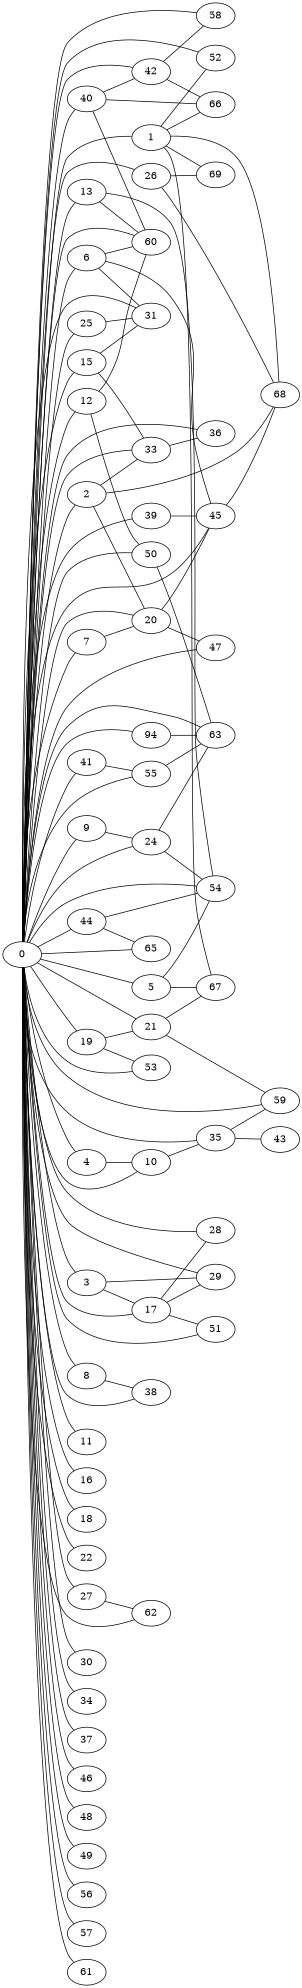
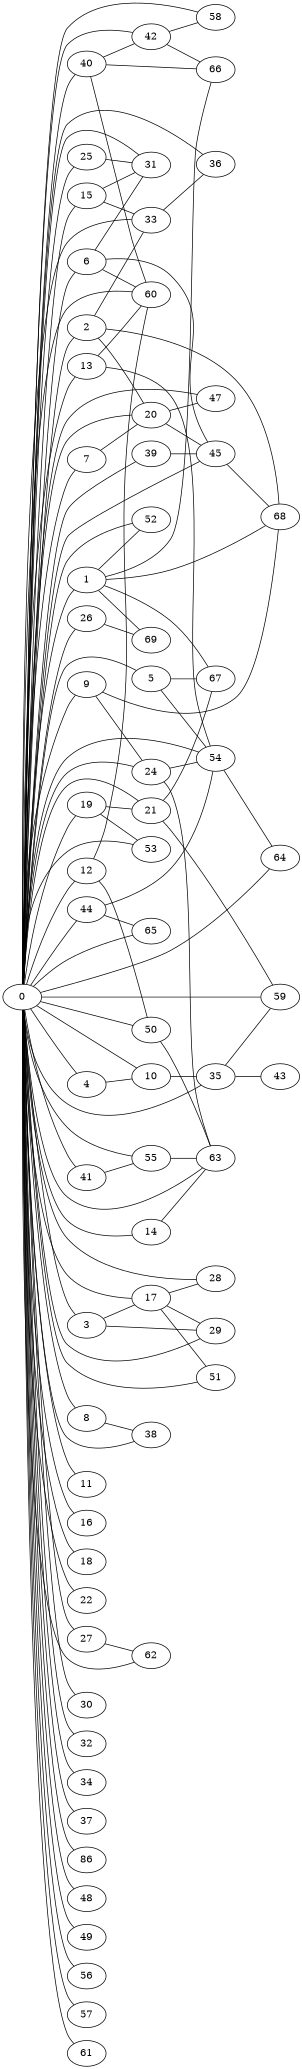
edge "26" -- "68": now "9" -- "68"
node "94": label "94" -> "14"
node "64": added
node "32": added
node "46": label "46" -> "86"
